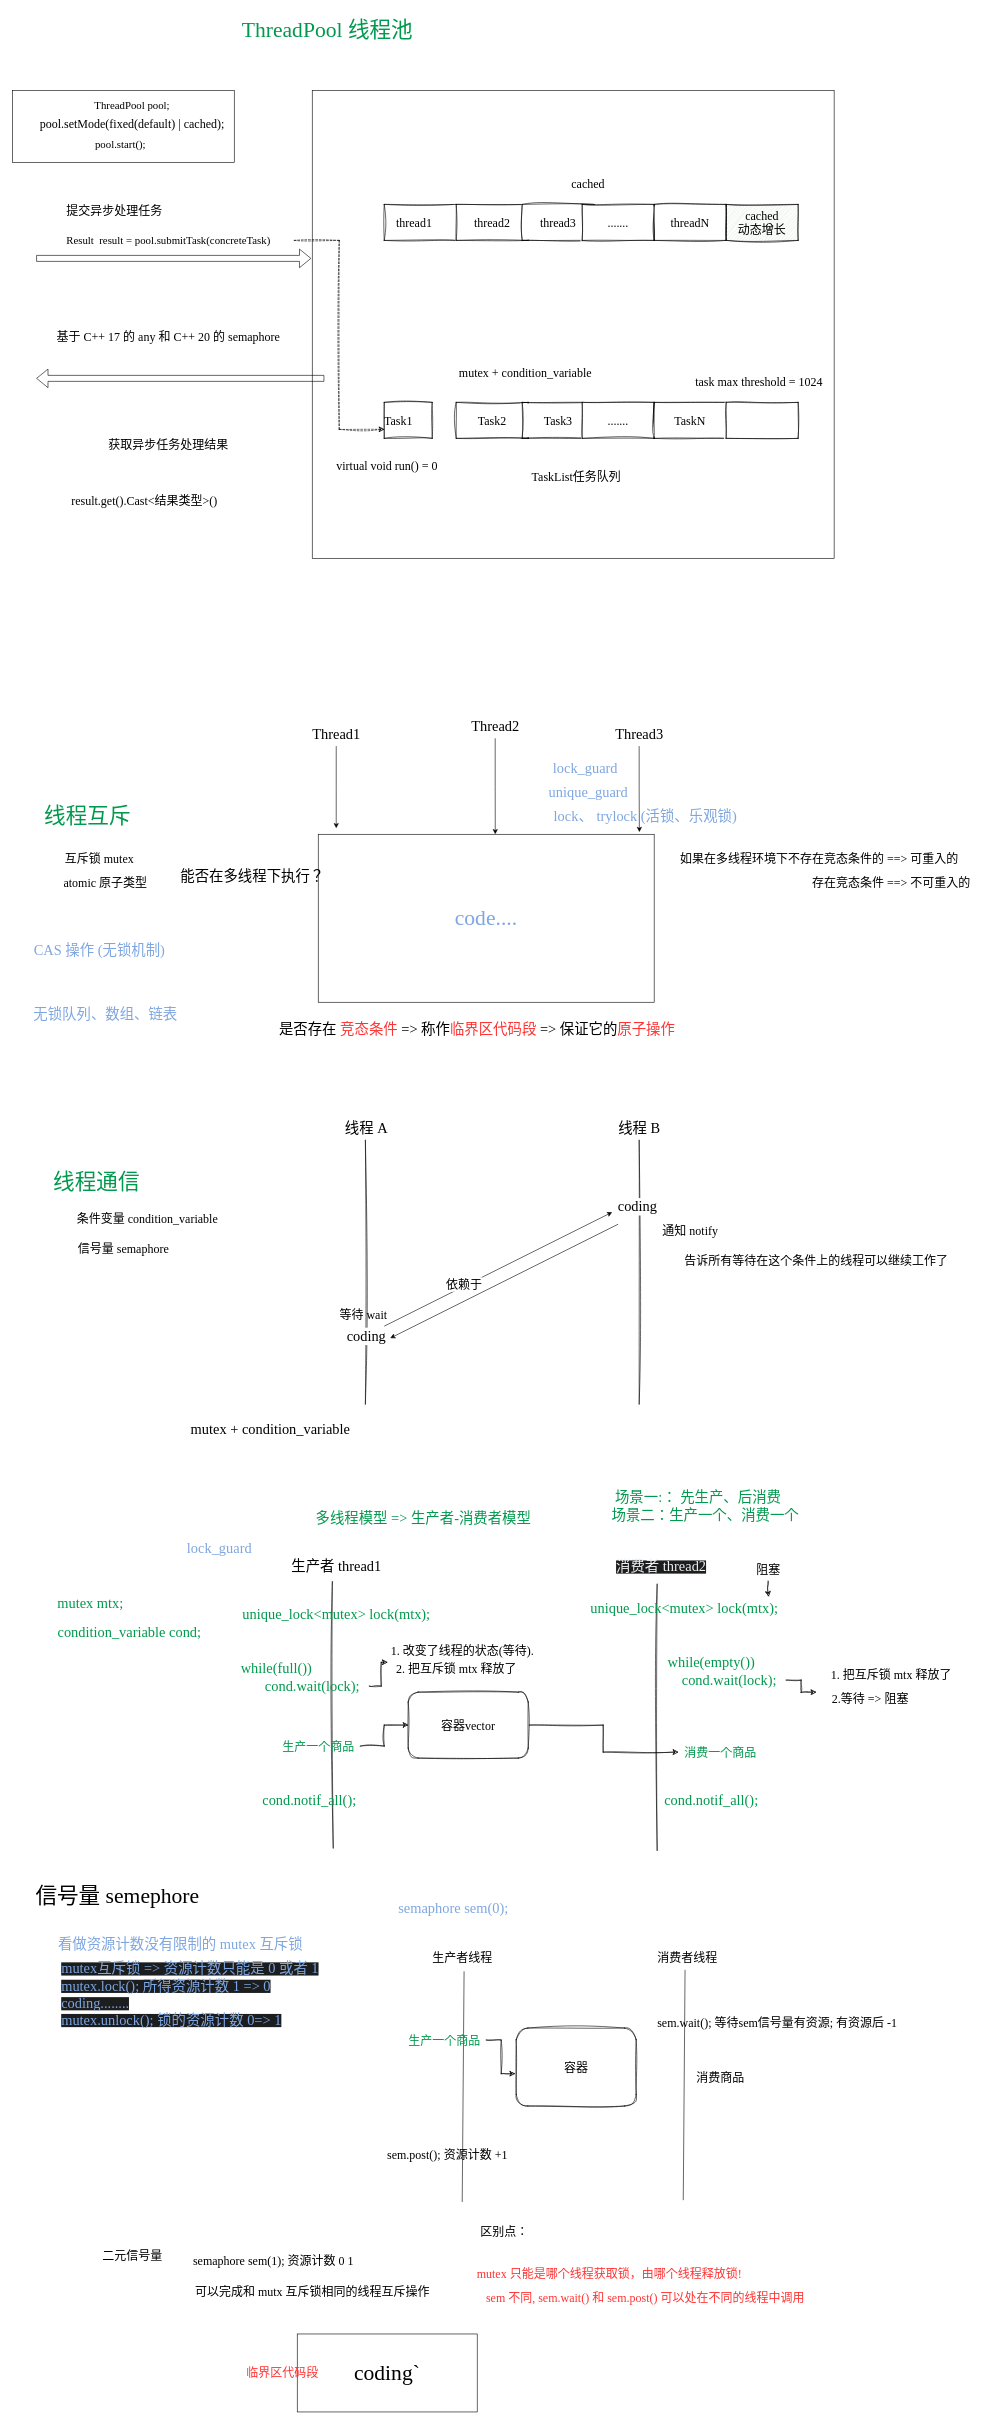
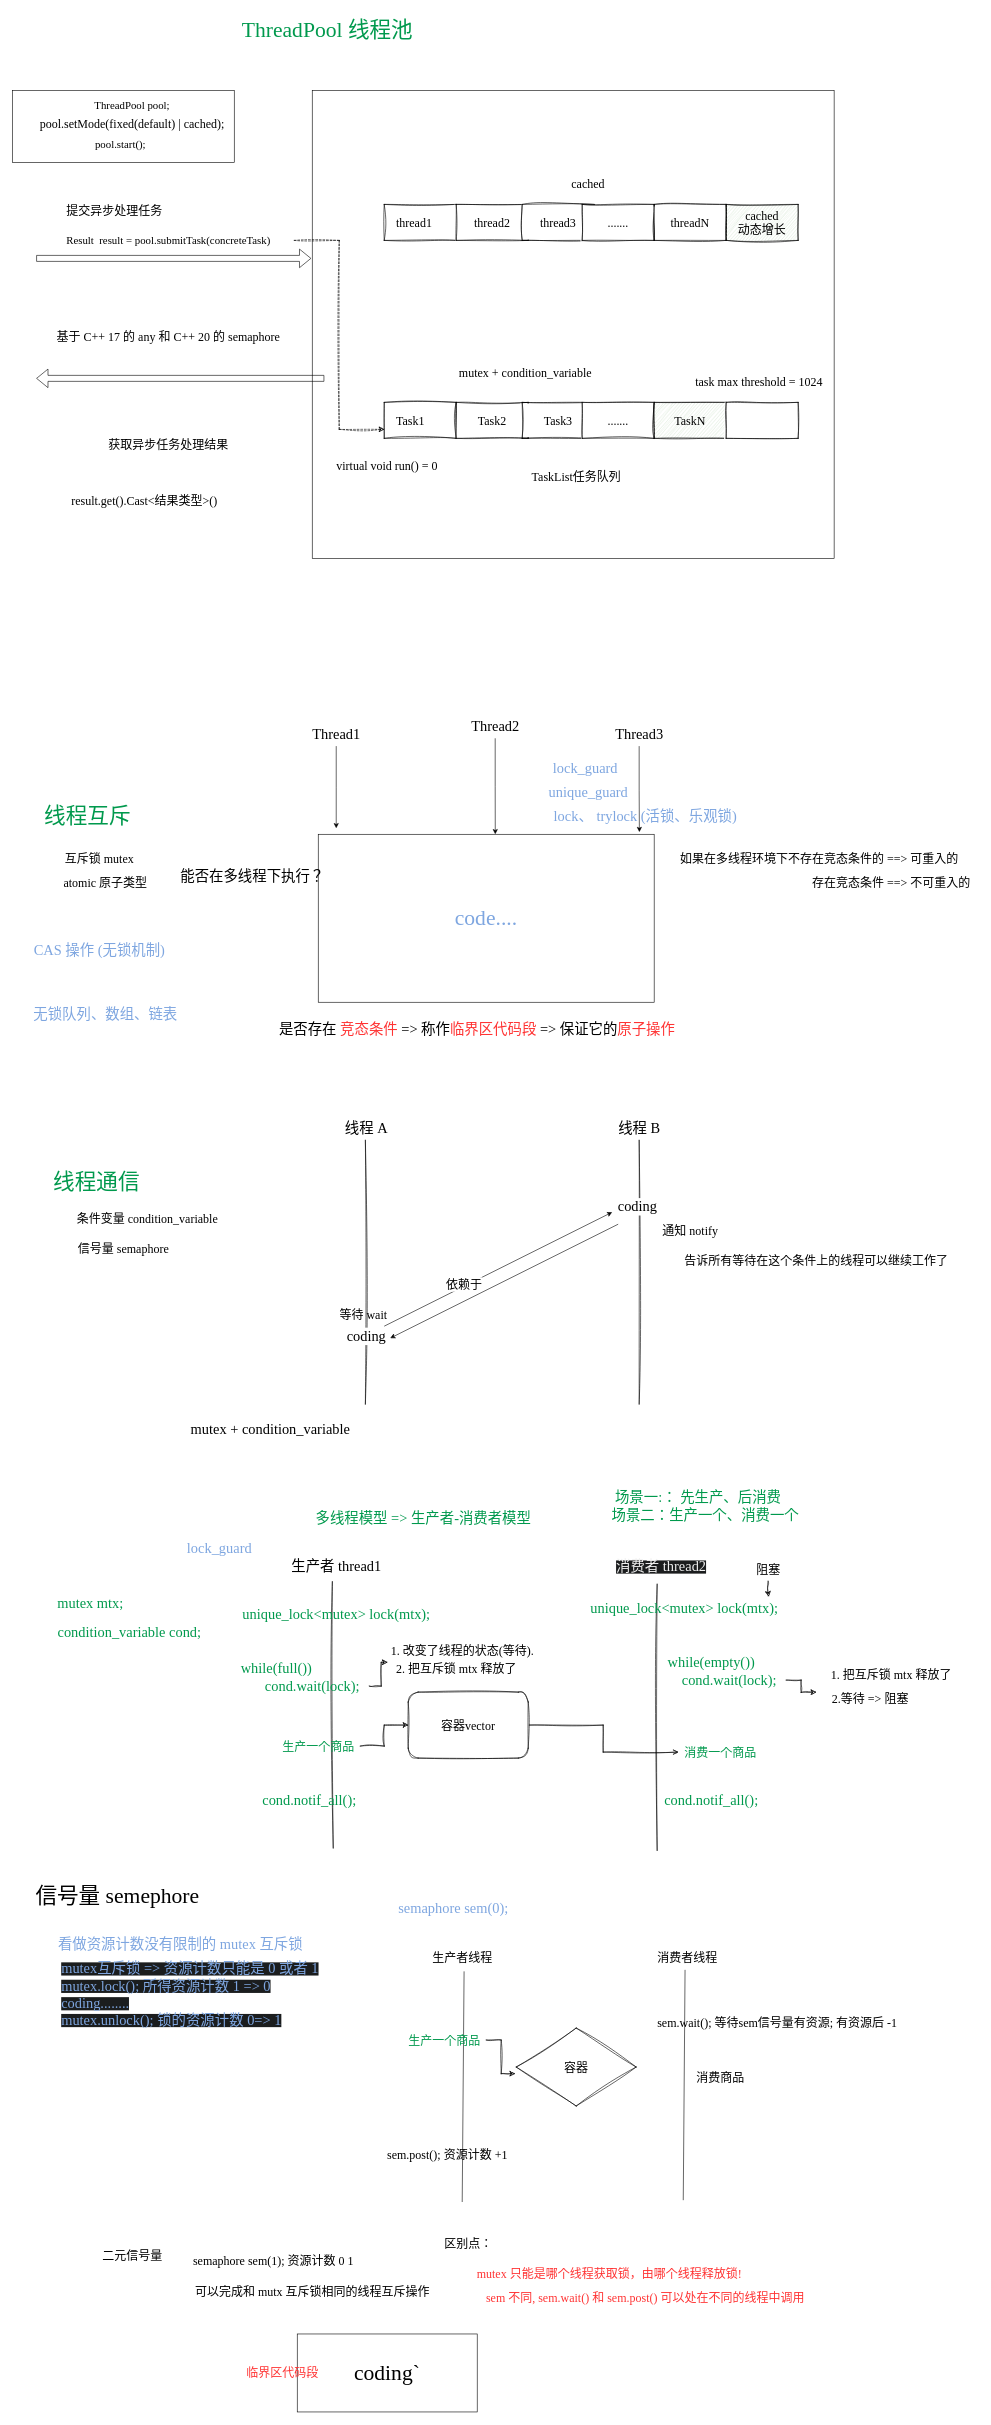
node "Task1": size 48x36 -> 72x36
node "TaskN": fillcolor #ffffff -> #d5e8d4
edge "容器vector" -> "消费一个商品": arrowhead classic -> open
node "容器": shape rounded rectangle -> diamond
node "区别点：": moved (504, 2232) -> (468, 2244)
